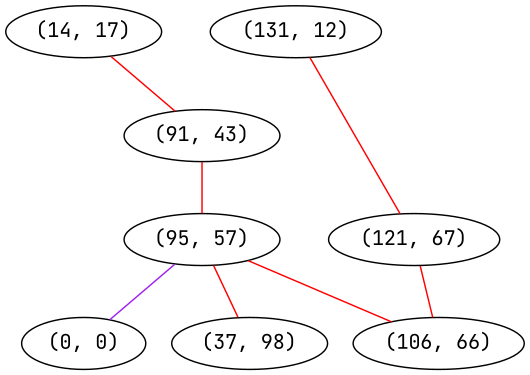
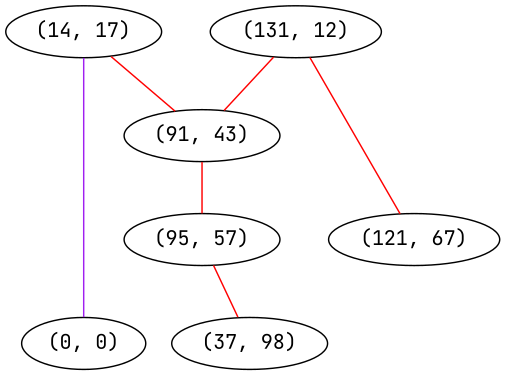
edge "(131, 12)" -- "(91, 43)": added
edge "(95, 57)" -- "(0, 0)": now "(14, 17)" -- "(0, 0)"
node "(106, 66)": removed
